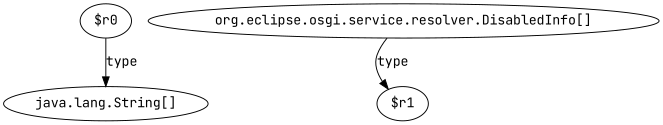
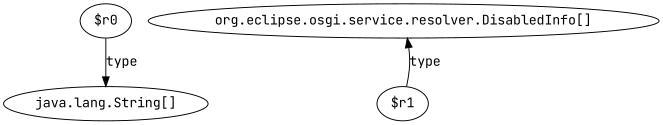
edge "org.eclipse.osgi.service.resolver.DisabledInfo[]" -> "$r1": reversed
